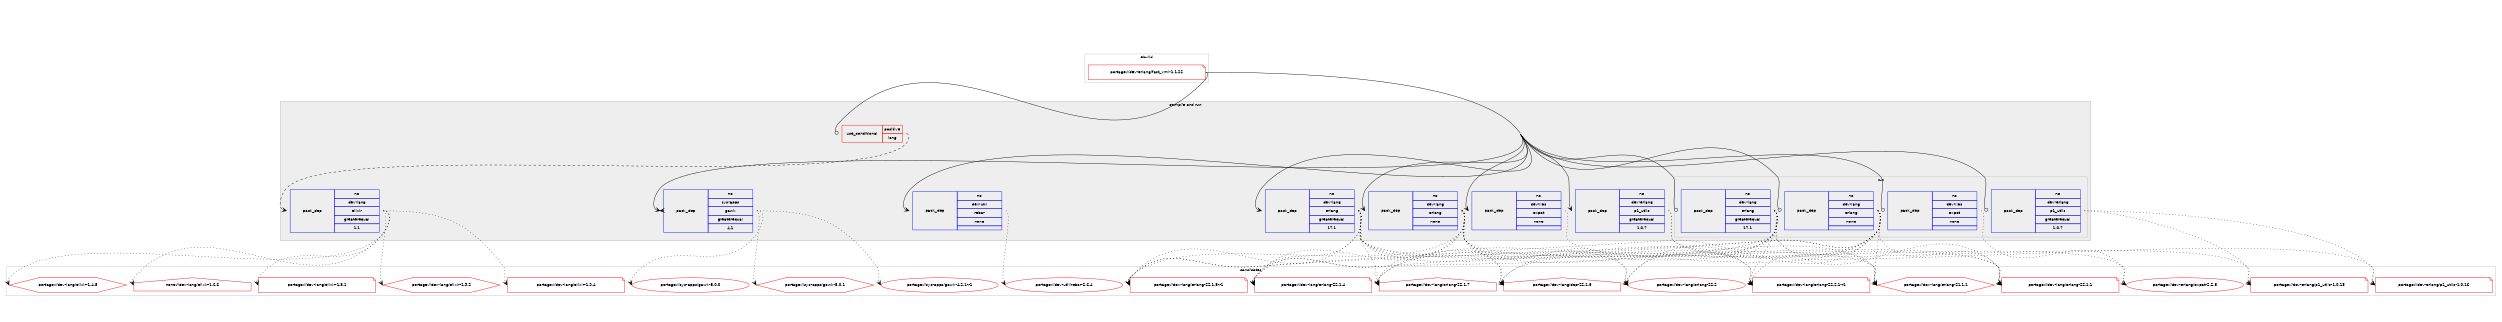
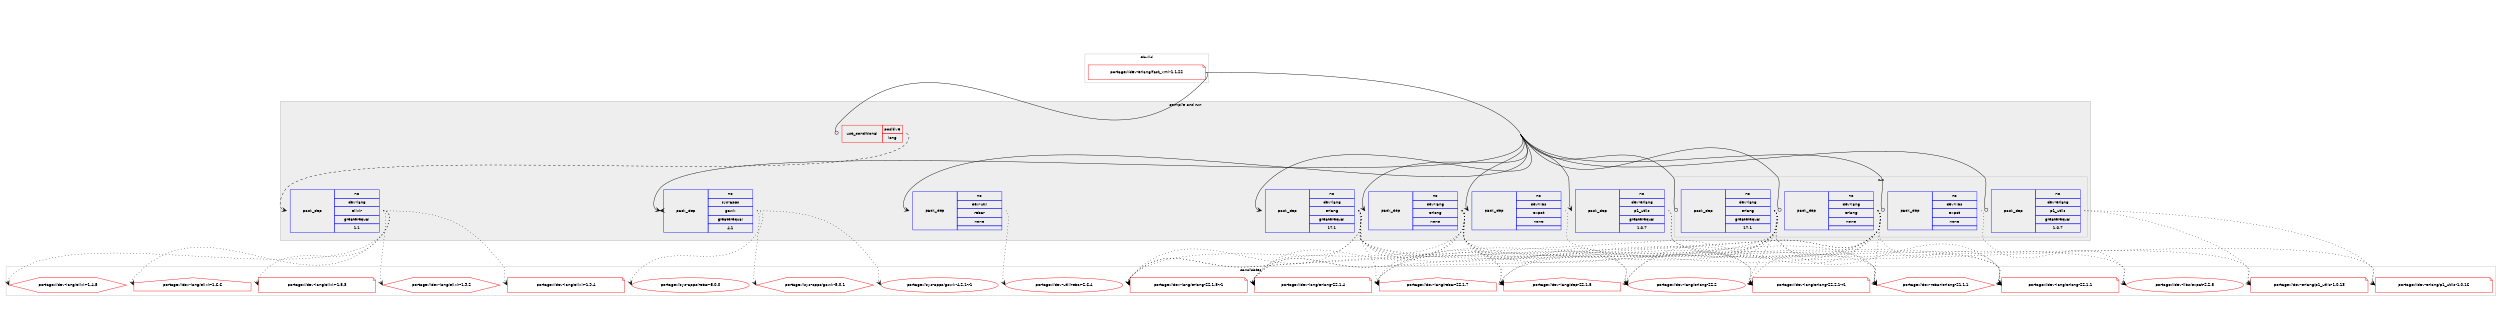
node "none://dev-lang/elixir-1.6.6": label "none://dev-lang/elixir-1.6.6" -> "portage://dev-lang/elixir-1.6.6"
node "portage://dev-lang/elixir-1.8.1": label "portage://dev-lang/elixir-1.8.1" -> "portage://dev-lang/elixir-1.8.3"
node "portage://sys-apps/gawk-5.0.0": label "portage://sys-apps/gawk-5.0.0" -> "portage://sys-apps/rebar-5.0.0"
node "portage://dev-lang/erlang-22.1.7": label "portage://dev-lang/erlang-22.1.7" -> "portage://dev-lang/rebar-22.1.7"
node "portage://dev-lang/erlang-21.1.1": label "portage://dev-lang/erlang-21.1.1" -> "portage://dev-rebar/erlang-21.1.1"
node "portage://dev-erlang/expat-2.2.8": label "portage://dev-erlang/expat-2.2.8" -> "portage://dev-libs/expat-2.2.8"
